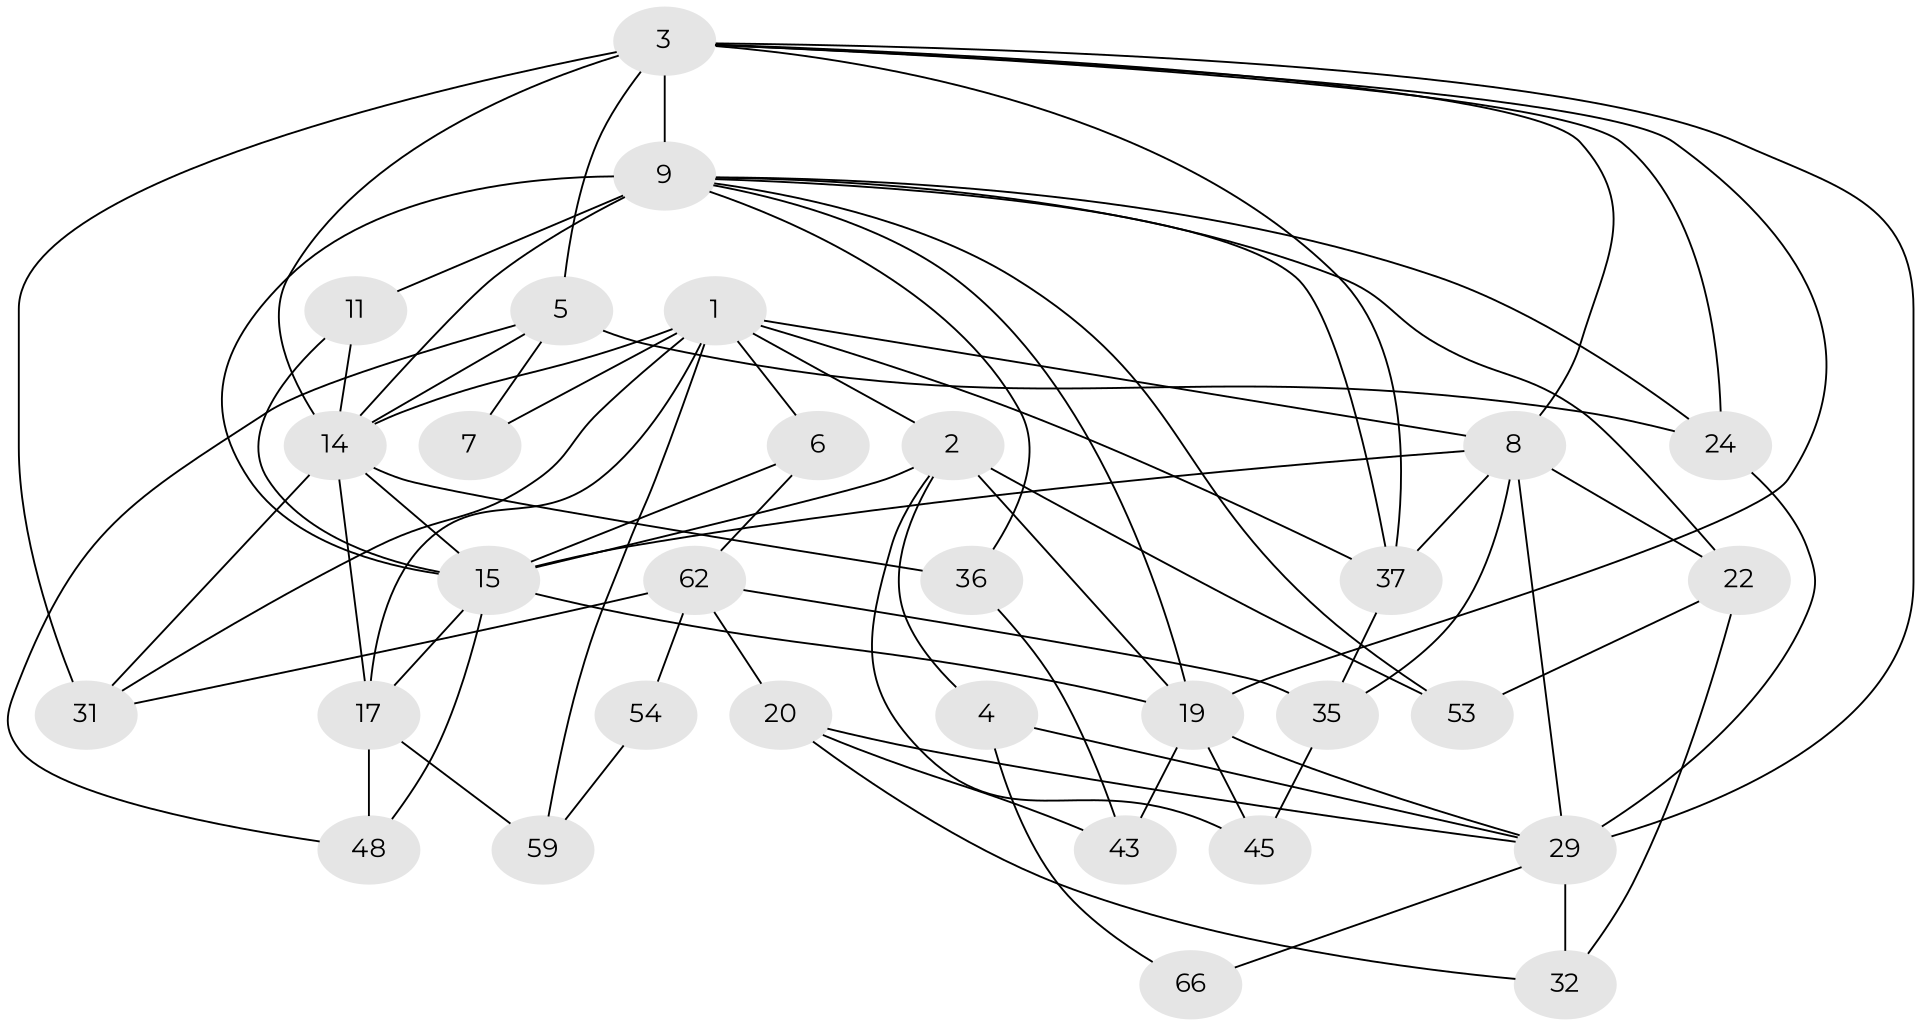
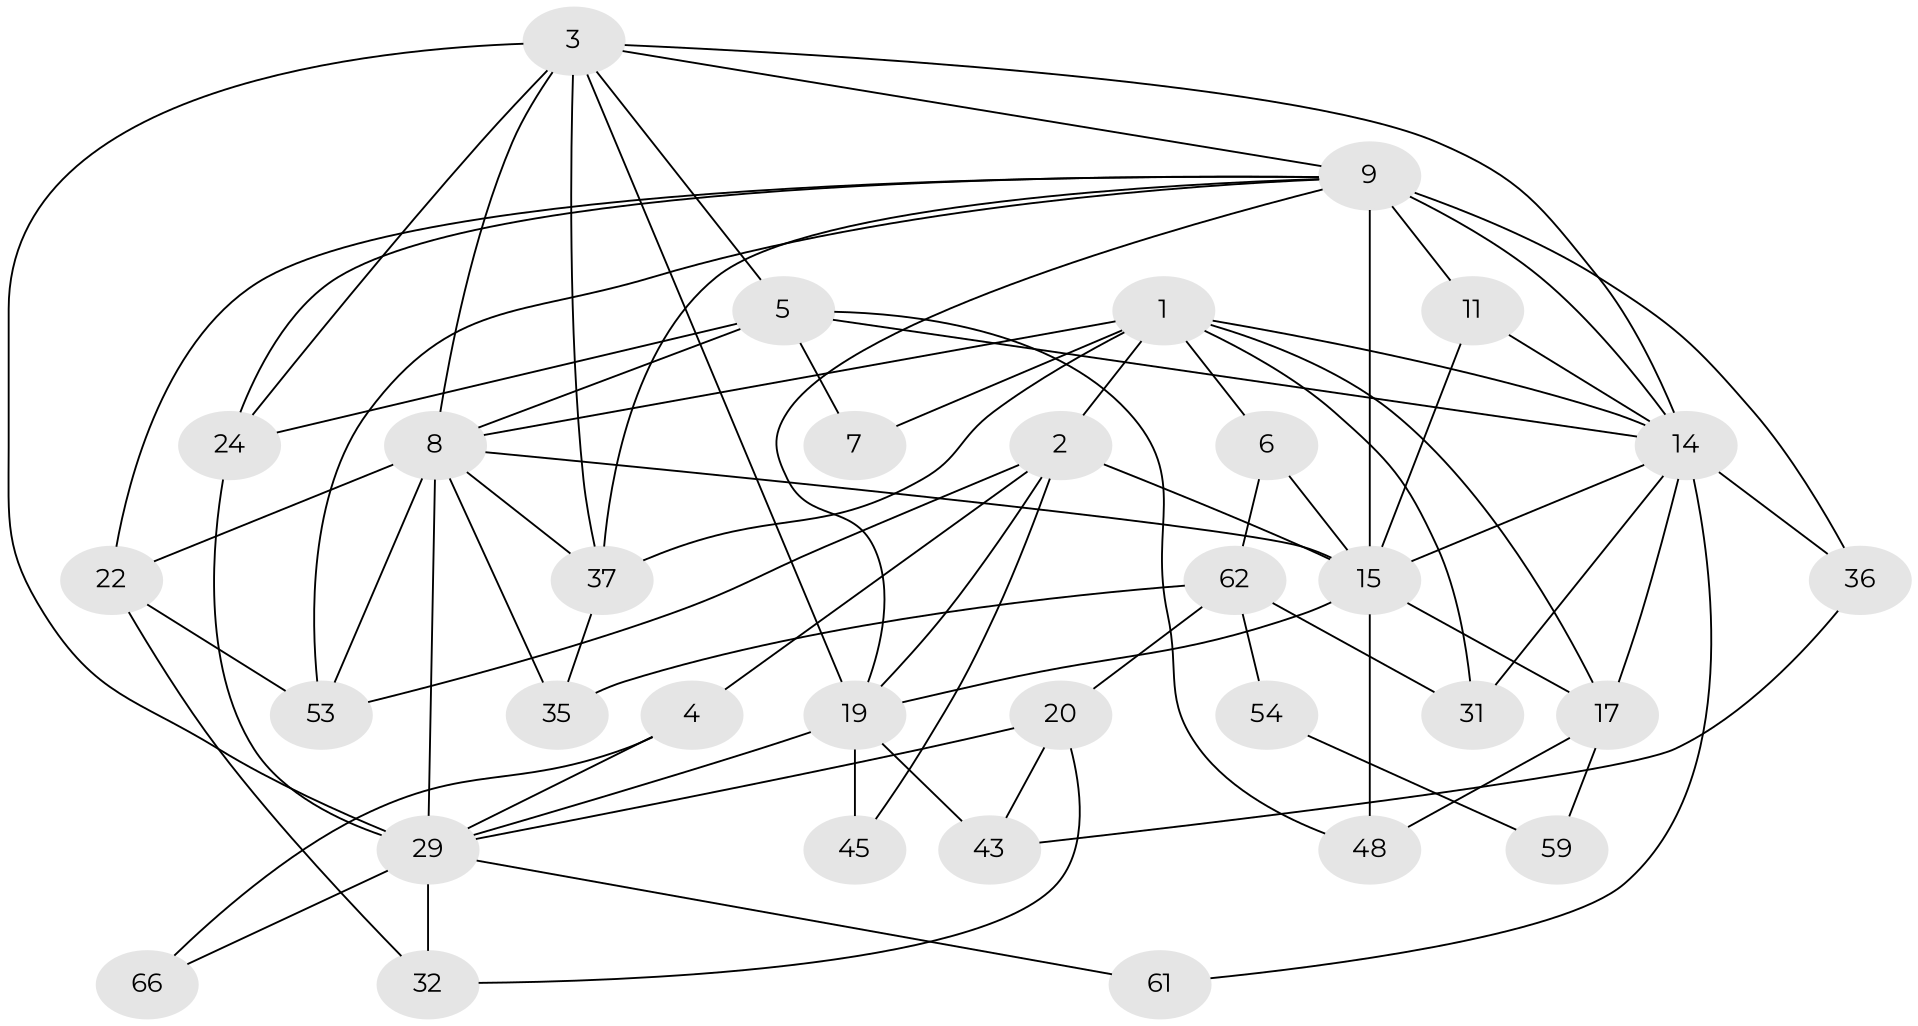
edge "3" -- "31": removed
edge "5" -- "8": added
edge "1" -- "59": removed
edge "8" -- "53": added
edge "35" -- "45": removed
node "61": added
